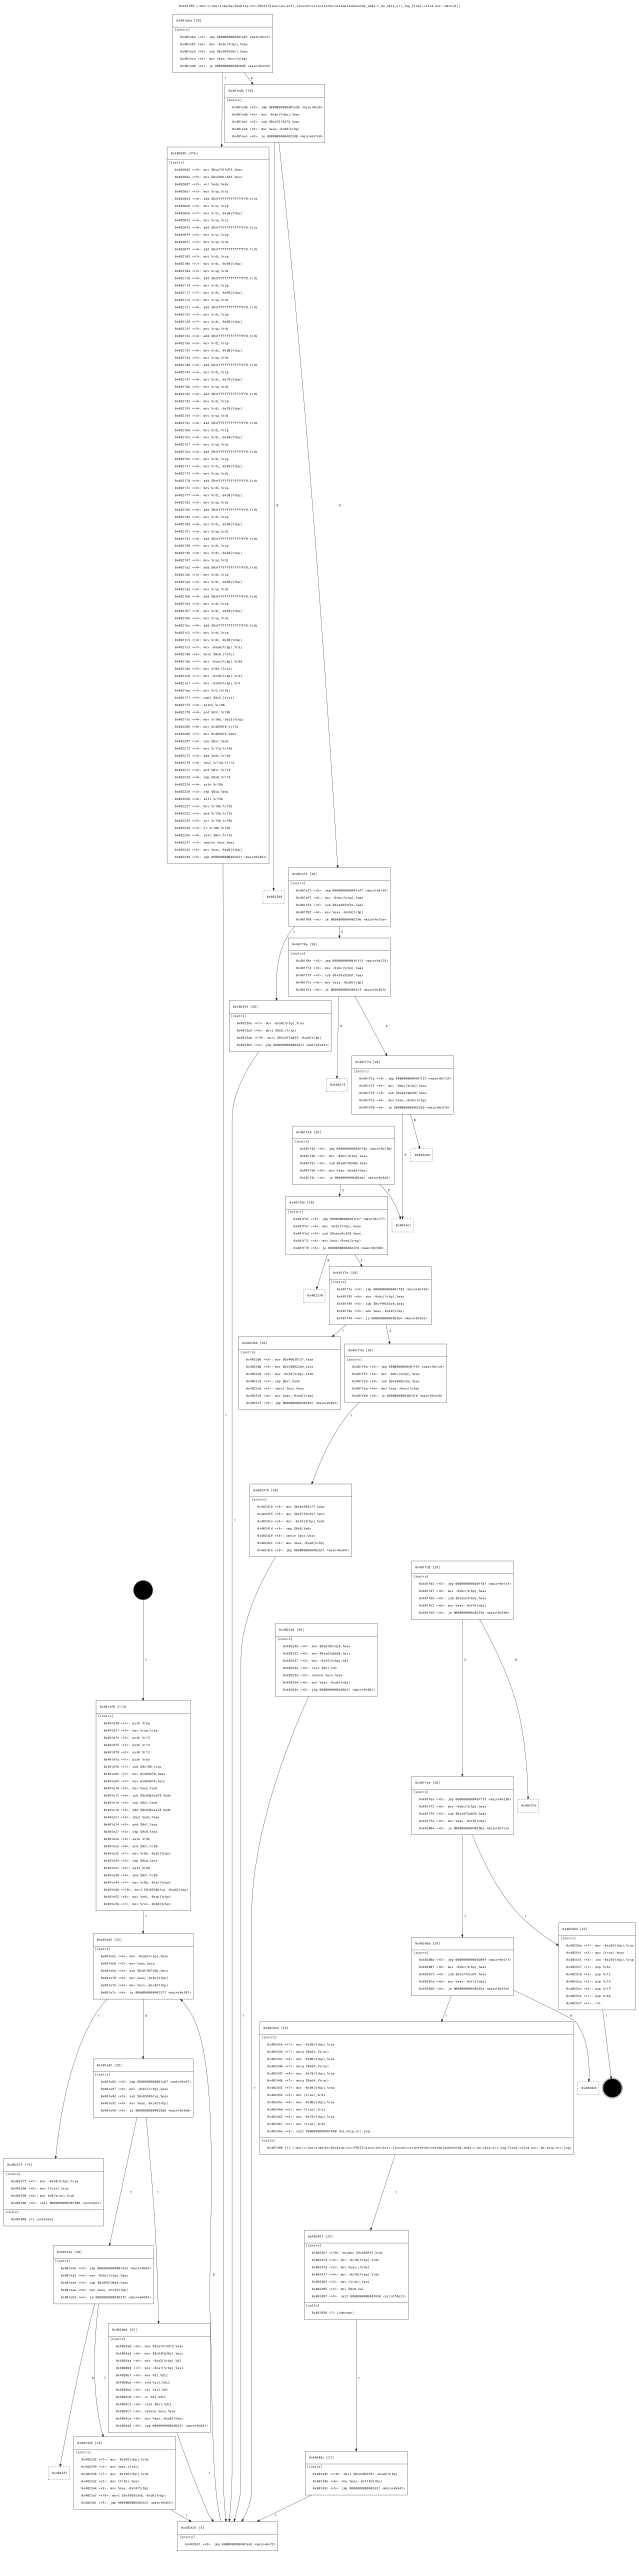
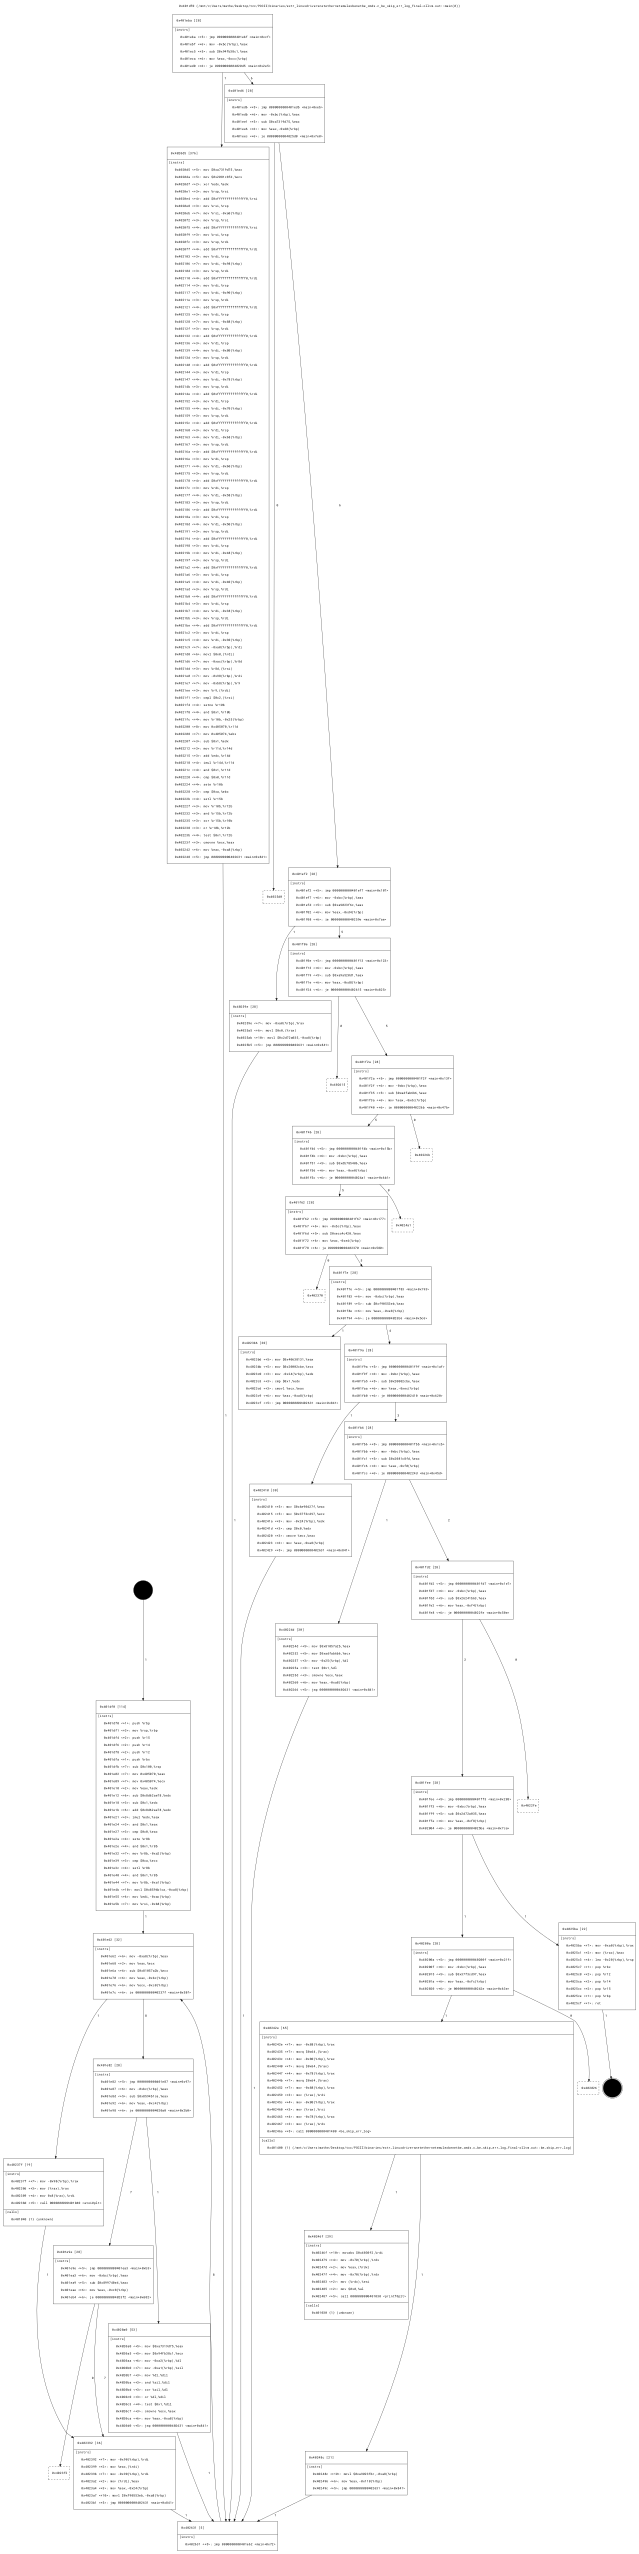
edge "0x401f2a [28]" -> "0x4024a1": now "0x401f2a [28]" -> "0x401f46 [28]"
node "0x401fb6 [28]": added
edge "0x40237f [19]" -> "0x402392 [36]": added, label "1"
edge "0x40246f [29]" -> "0x40248c [21]": now "0x40242e [65]" -> "0x40248c [21]"
